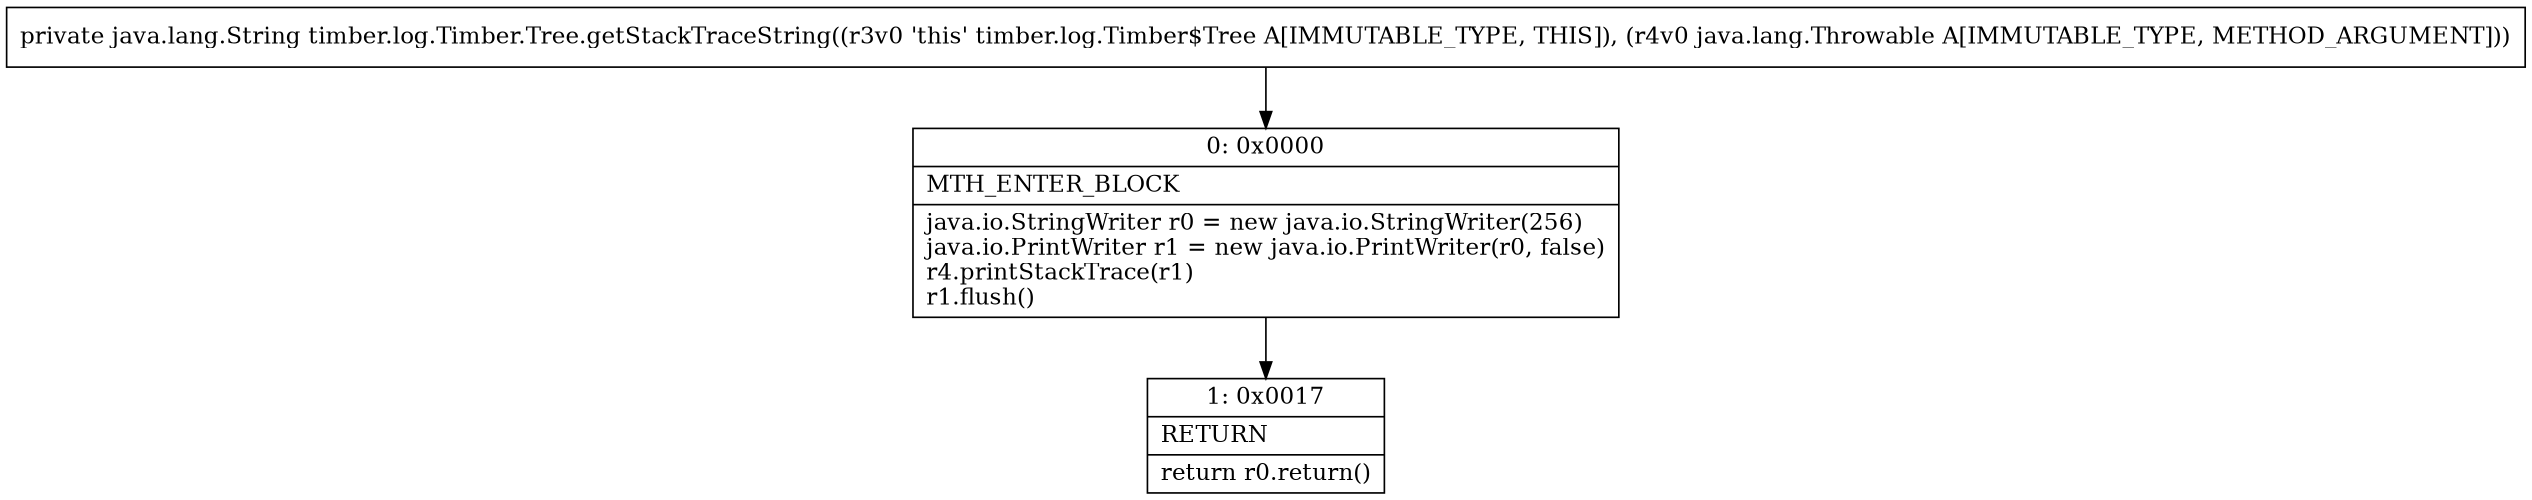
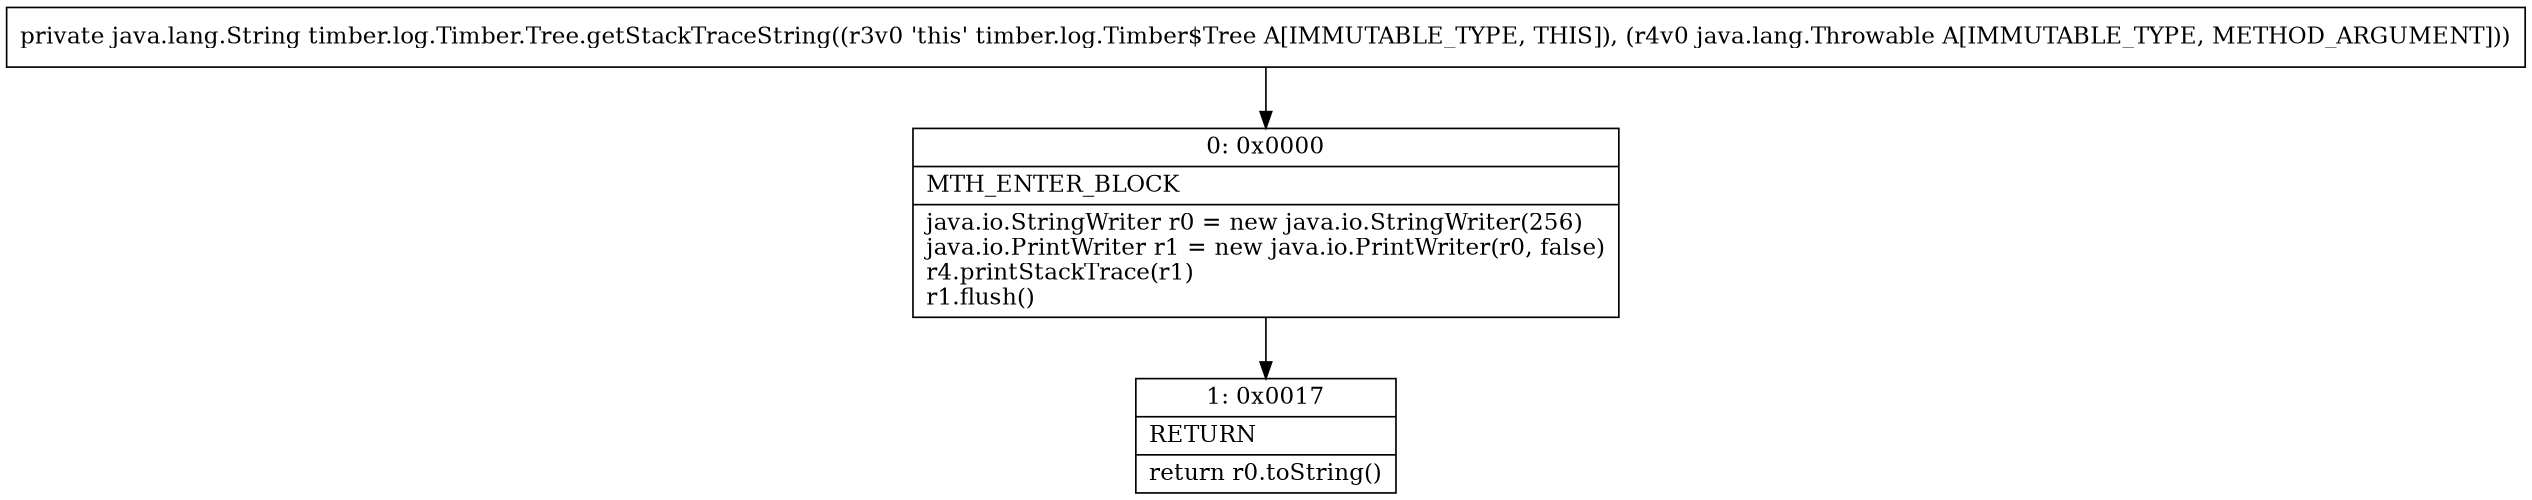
node "1: 0x0017": text "return r0.return()" -> "return r0.toString()"
